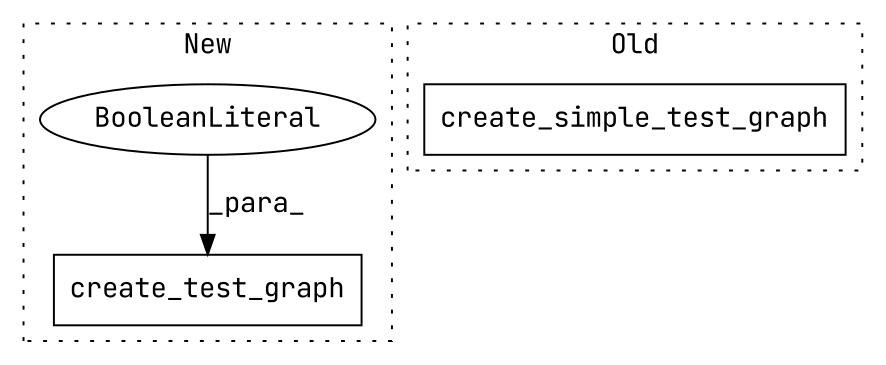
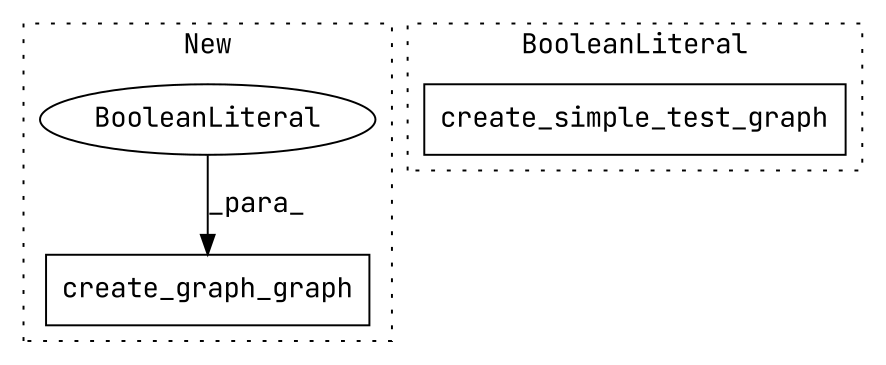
cluster "Old": label "Old" -> "BooleanLiteral"
node "create_test_graph": label "create_test_graph" -> "create_graph_graph"
